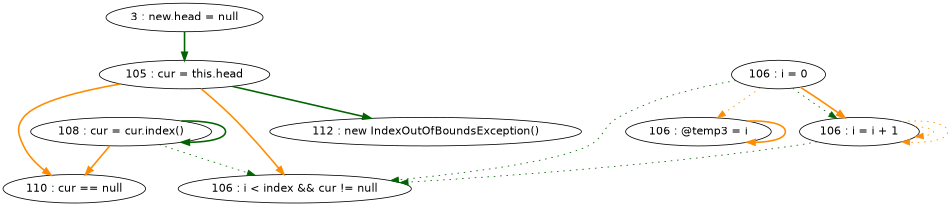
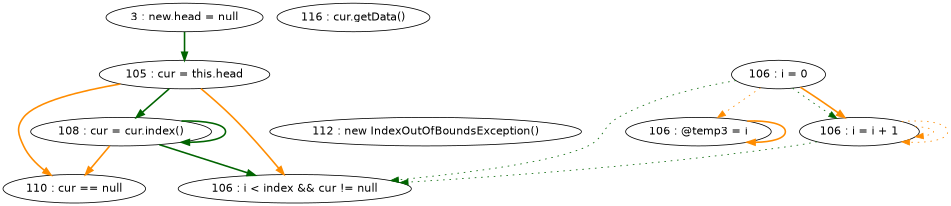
node "116 : cur.getData()": added
edge "105 : cur = this.head" -> "112 : new IndexOutOfBoundsException()": now "105 : cur = this.head" -> "108 : cur = cur.index()"
edge "108 : cur = cur.index()" -> "106 : i < index && cur != null": style dotted -> bold
